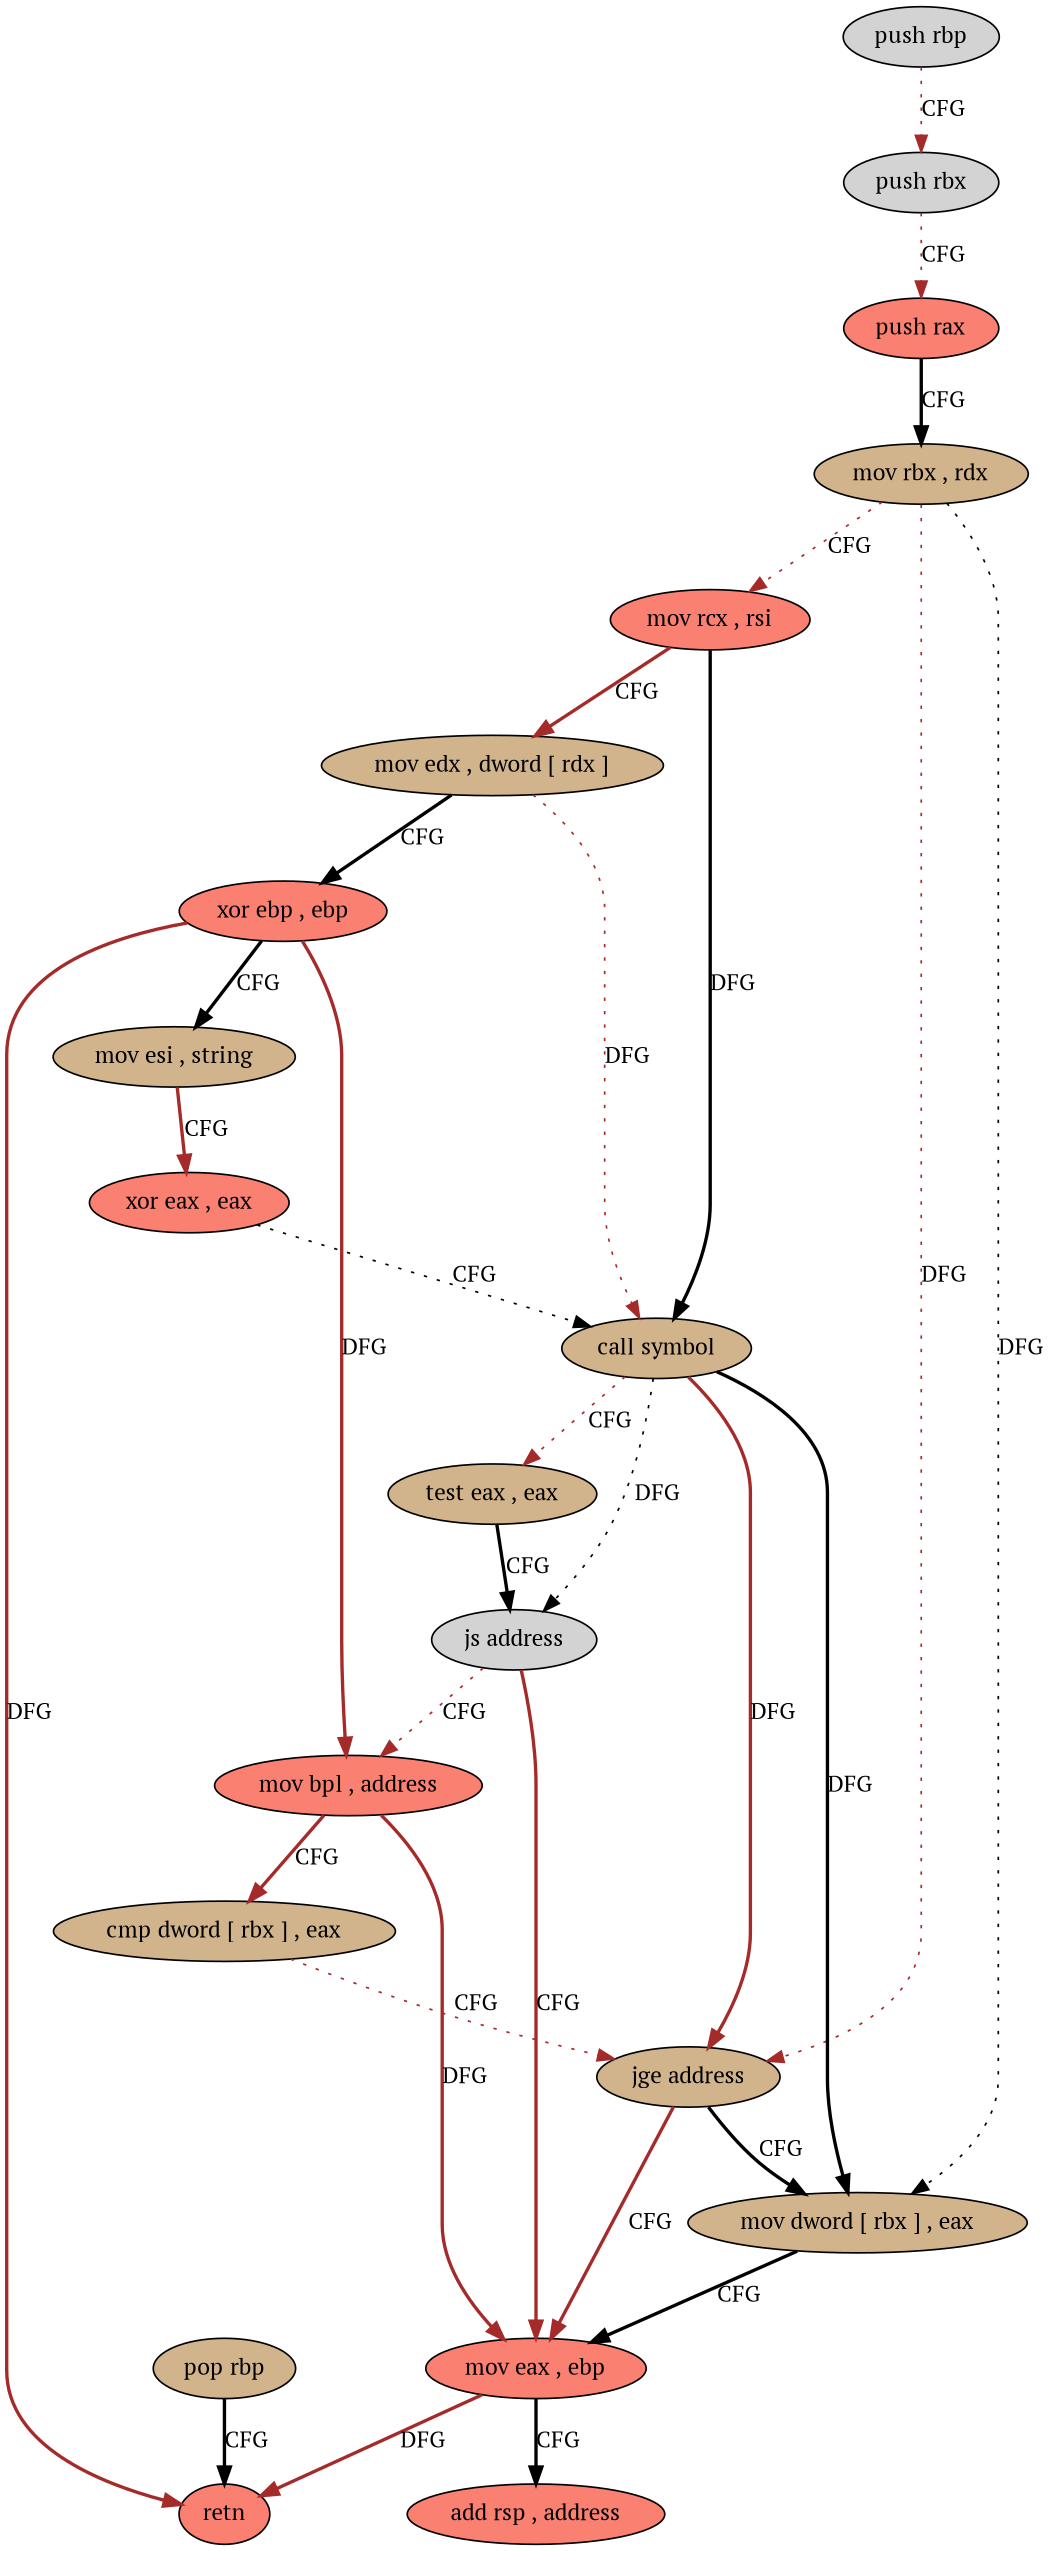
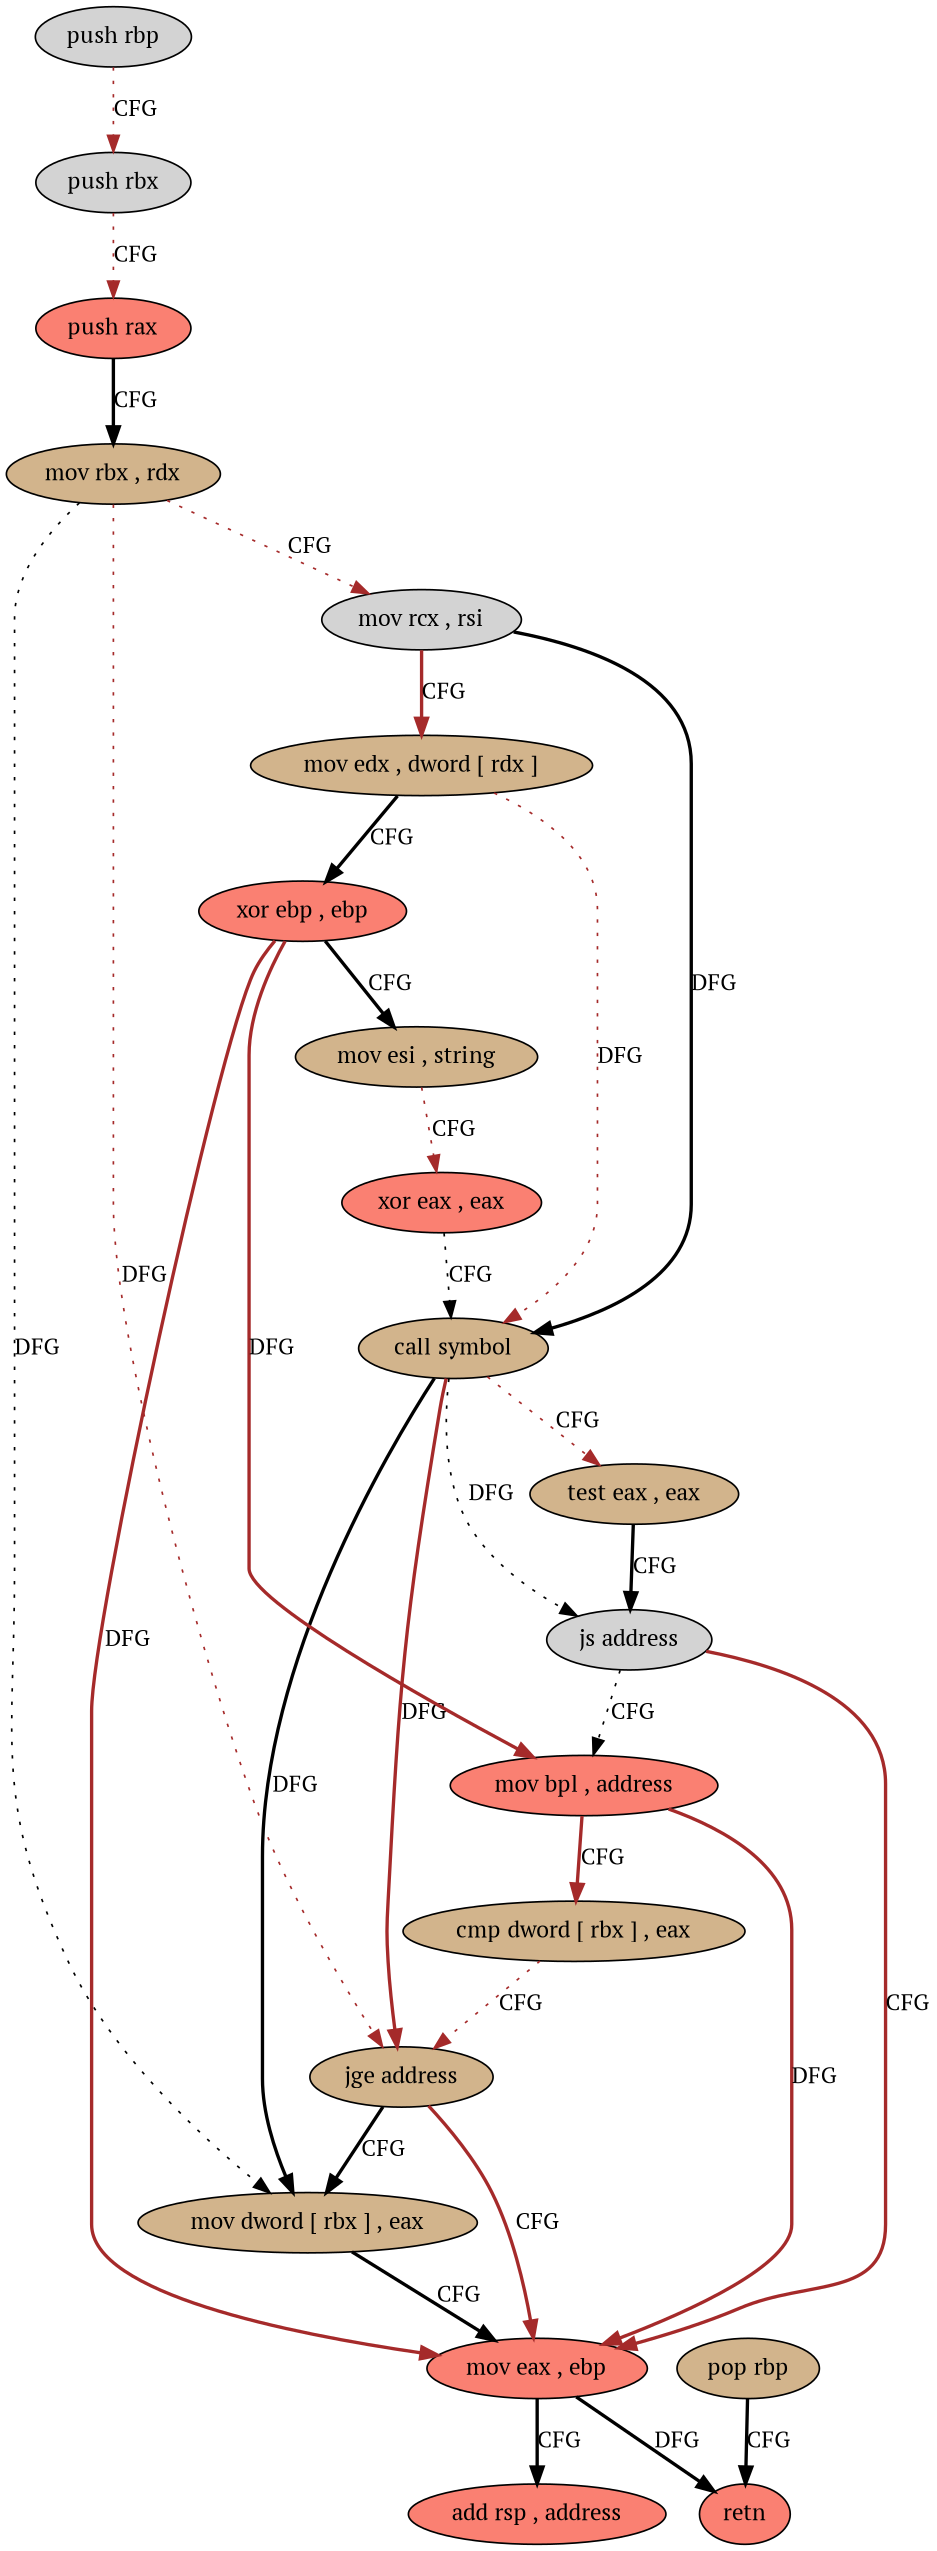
node "mov rcx , rsi": fillcolor salmon -> lightgrey
edge "mov esi , string" -> "xor eax , eax": style bold -> dotted
edge "xor ebp , ebp" -> "retn": now "xor ebp , ebp" -> "mov eax , ebp"
edge "js address" -> "mov bpl , address": color brown -> black
edge "mov eax , ebp" -> "retn": color brown -> black
